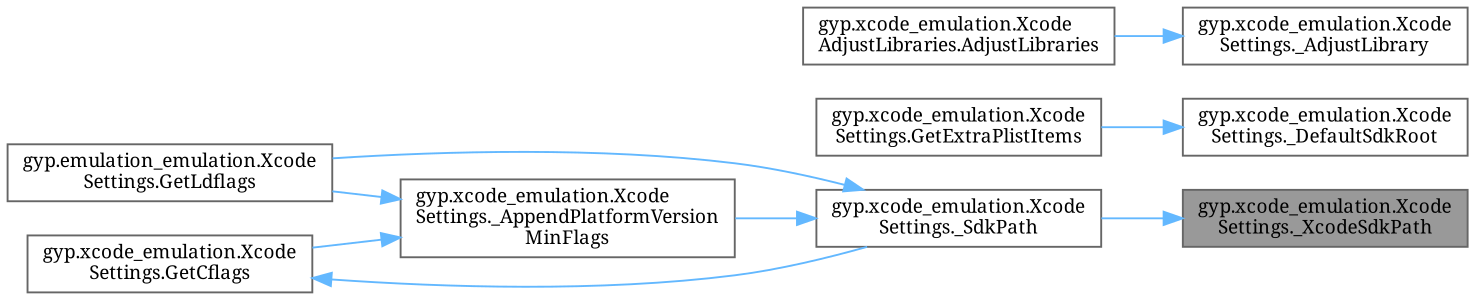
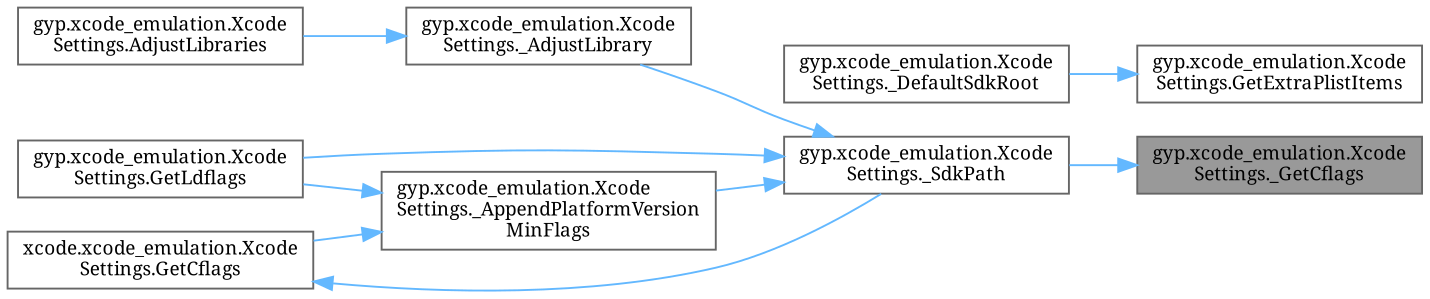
node "gyp.xcode_emulation.Xcode AdjustLibraries.AdjustLibraries": label "gyp.xcode_emulation.Xcode AdjustLibraries.AdjustLibraries" -> "gyp.xcode_emulation.Xcode Settings.AdjustLibraries"
edge "gyp.xcode_emulation.Xcode Settings._AdjustLibrary" -> "gyp.xcode_emulation.Xcode Settings._SdkPath": added
edge "gyp.xcode_emulation.Xcode Settings.GetExtraPlistItems" -> "gyp.xcode_emulation.Xcode Settings._DefaultSdkRoot": reversed
node "gyp.emulation_emulation.Xcode Settings.GetLdflags": label "gyp.emulation_emulation.Xcode Settings.GetLdflags" -> "gyp.xcode_emulation.Xcode Settings.GetLdflags"
node "gyp.xcode_emulation.Xcode Settings._XcodeSdkPath": label "gyp.xcode_emulation.Xcode Settings._XcodeSdkPath" -> "gyp.xcode_emulation.Xcode Settings._GetCflags"
node "gyp.xcode_emulation.Xcode Settings.GetCflags": label "gyp.xcode_emulation.Xcode Settings.GetCflags" -> "xcode.xcode_emulation.Xcode Settings.GetCflags"
